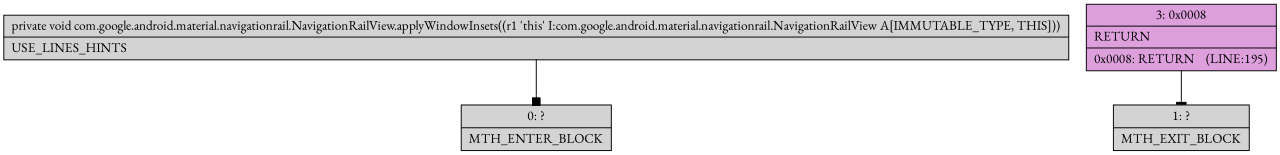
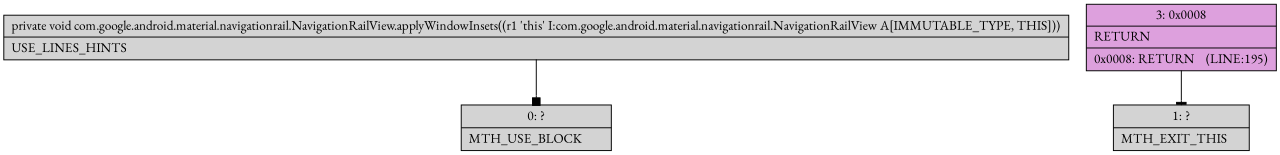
node "0: ?": text "MTH_ENTER_BLOCK" -> "MTH_USE_BLOCK"
node "1: ?": text "MTH_EXIT_BLOCK" -> "MTH_EXIT_THIS"
